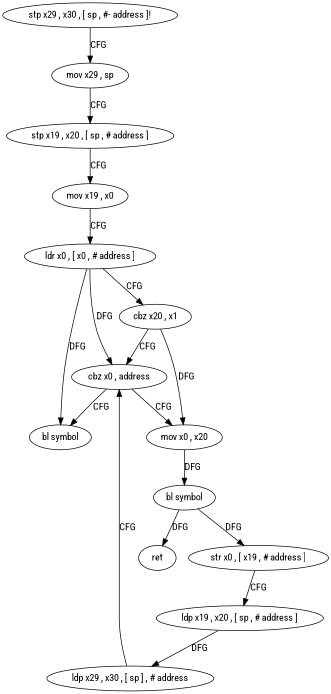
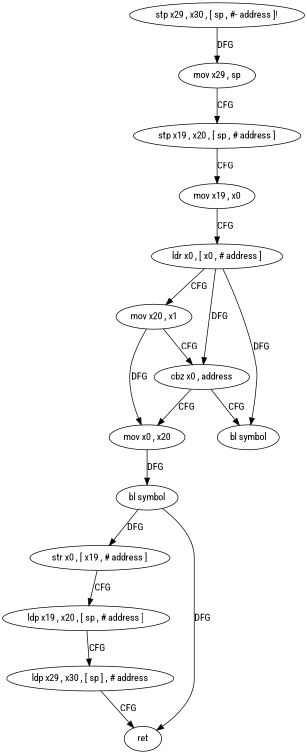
edge "stp x29 , x30 , [ sp , #- address ]!" -> "mov x29 , sp": label "CFG" -> "DFG"
node "cbz x20 , x1": label "cbz x20 , x1" -> "mov x20 , x1"
edge "ldp x29 , x30 , [ sp ] , # address" -> "cbz x0 , address": now "ldp x29 , x30 , [ sp ] , # address" -> "ret"
edge "ldp x19 , x20 , [ sp , # address ]" -> "ldp x29 , x30 , [ sp ] , # address": label "DFG" -> "CFG"
